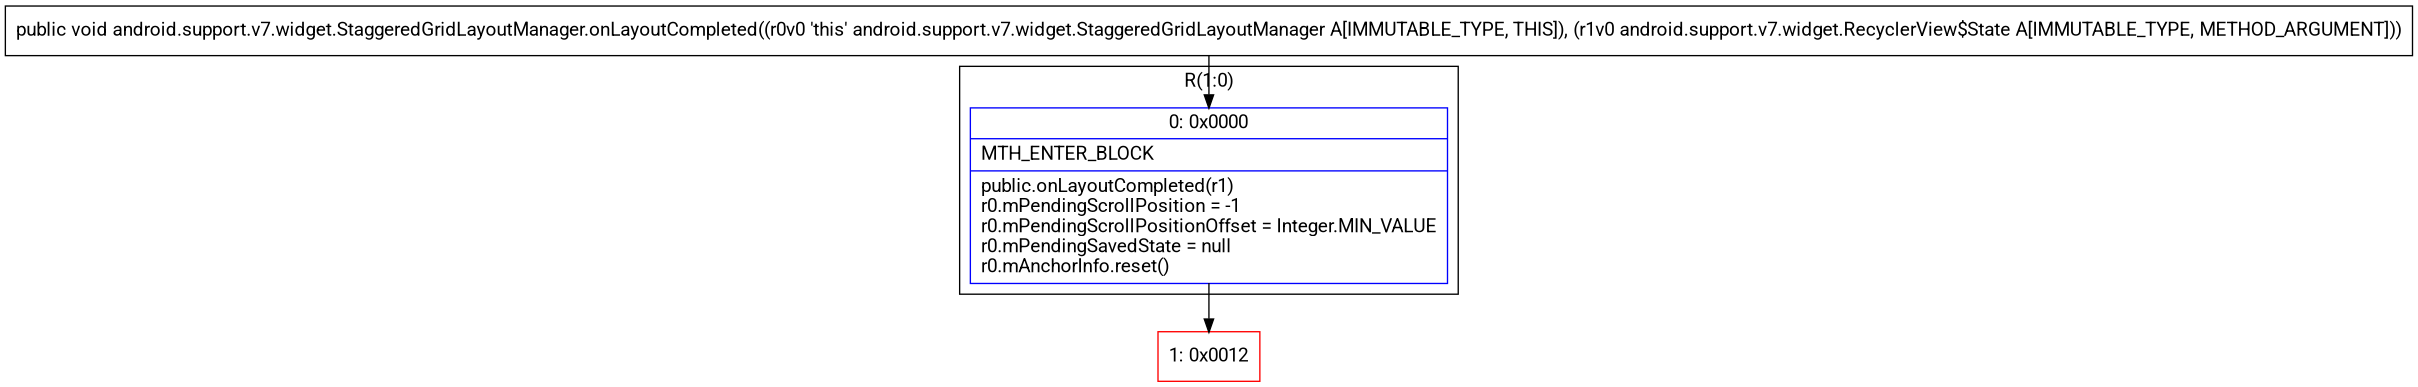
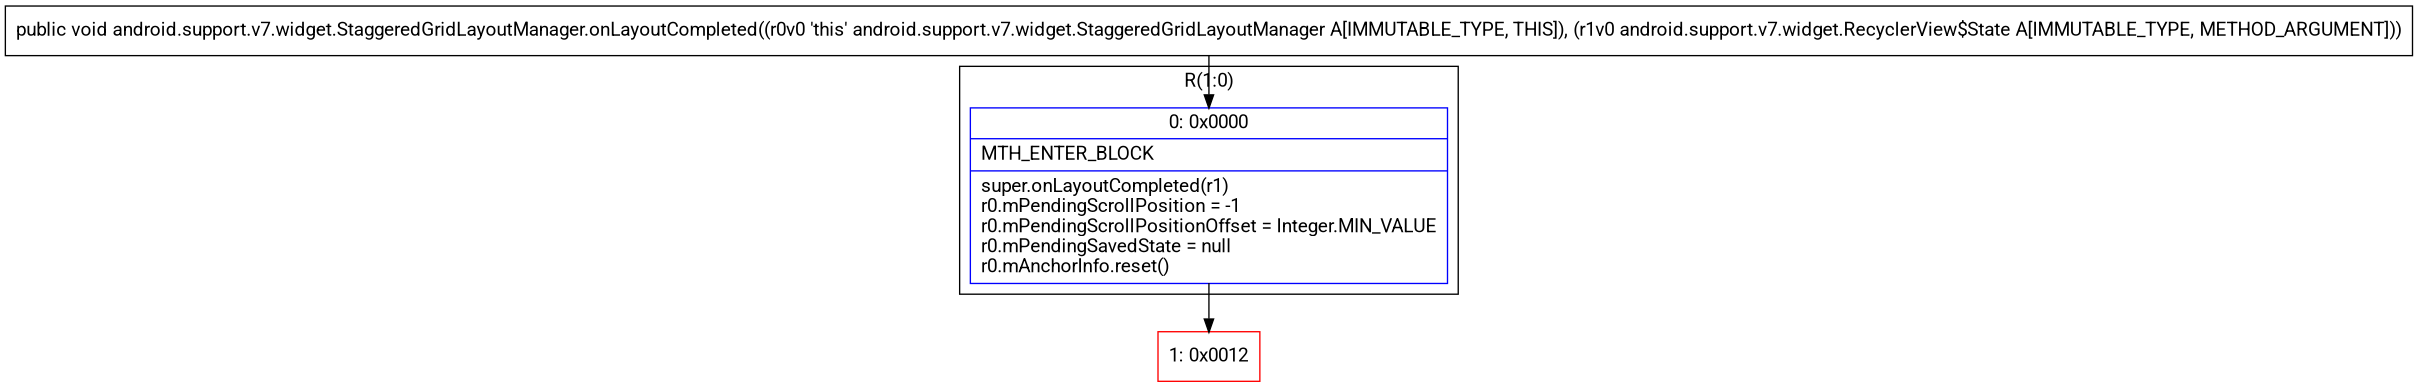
node "0: 0x0000": text "public.onLayoutCompleted(r1)" -> "super.onLayoutCompleted(r1)"
